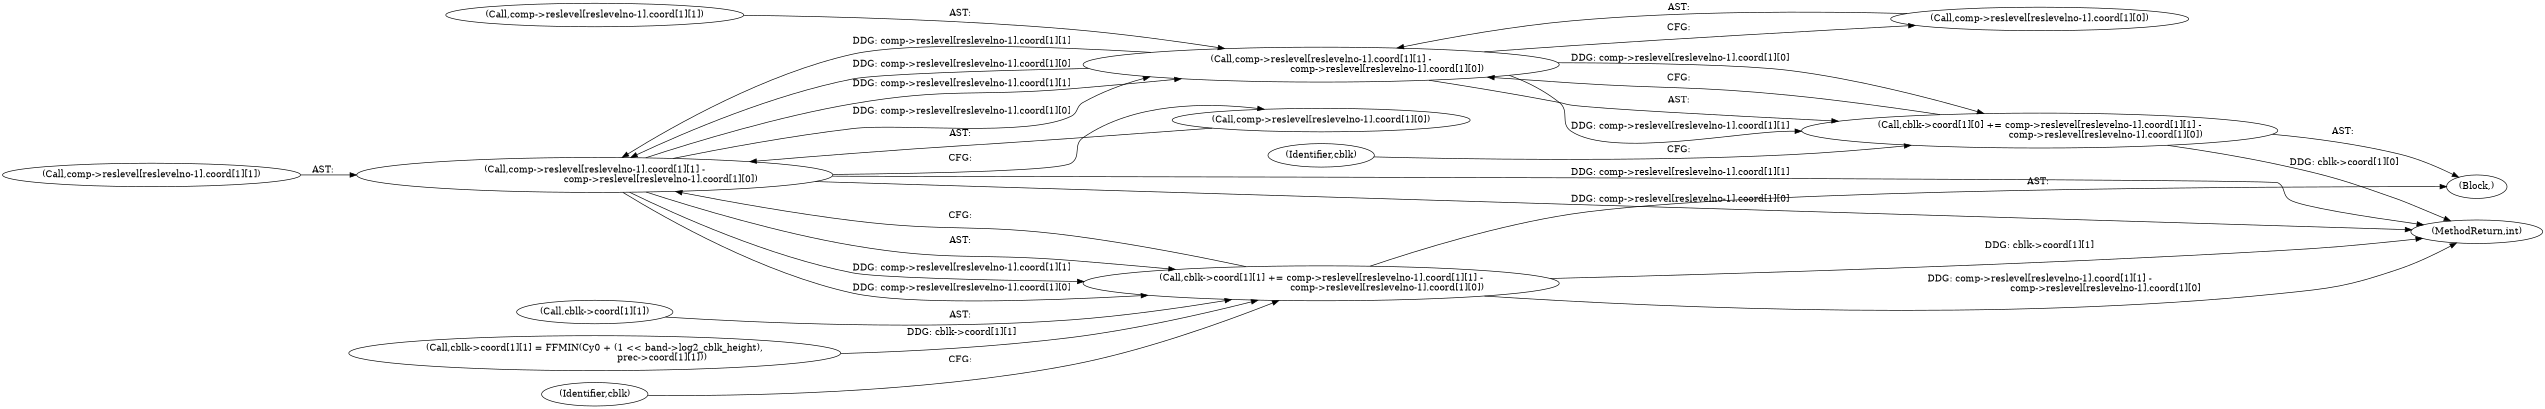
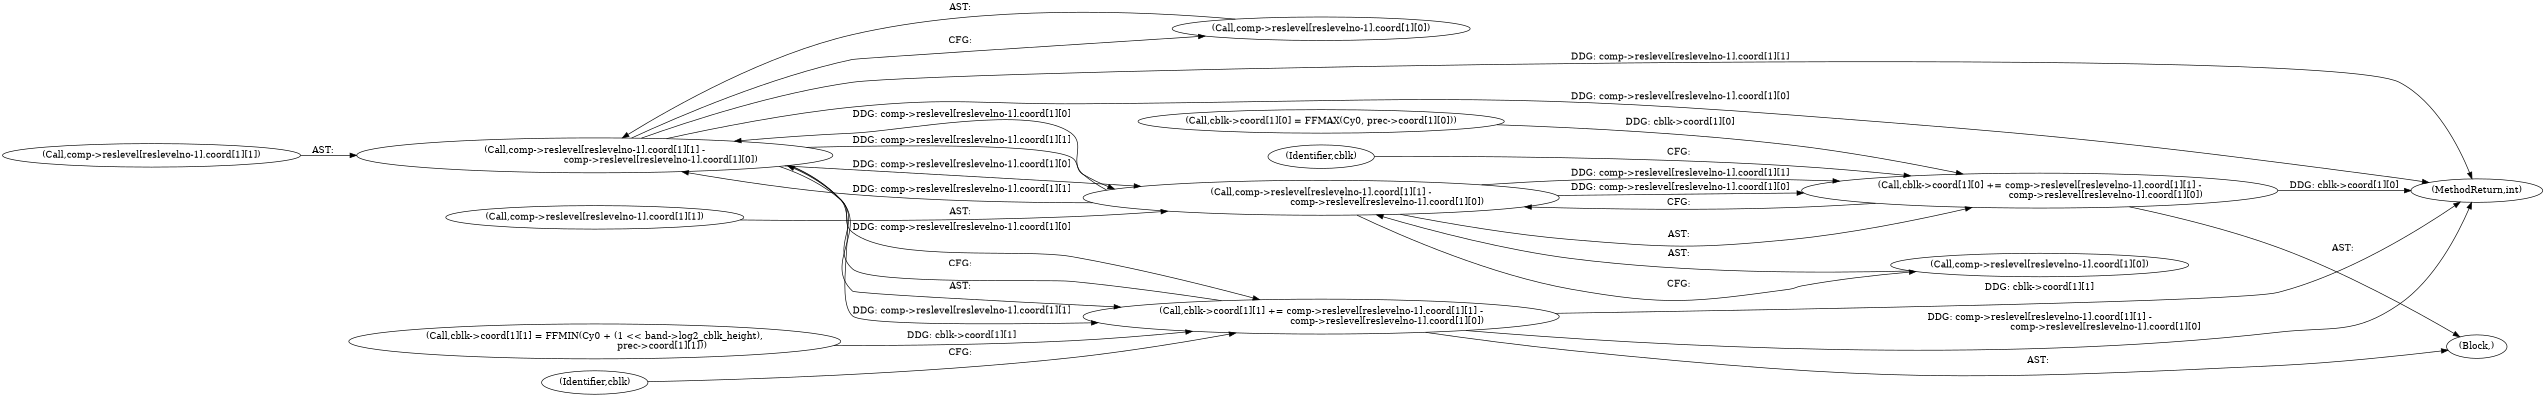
node "(Call,cblk->coord[1][0] = FFMAX(Cy0, prec->coord[1][0]))": added
node "(Call,cblk->coord[1][1])": removed
